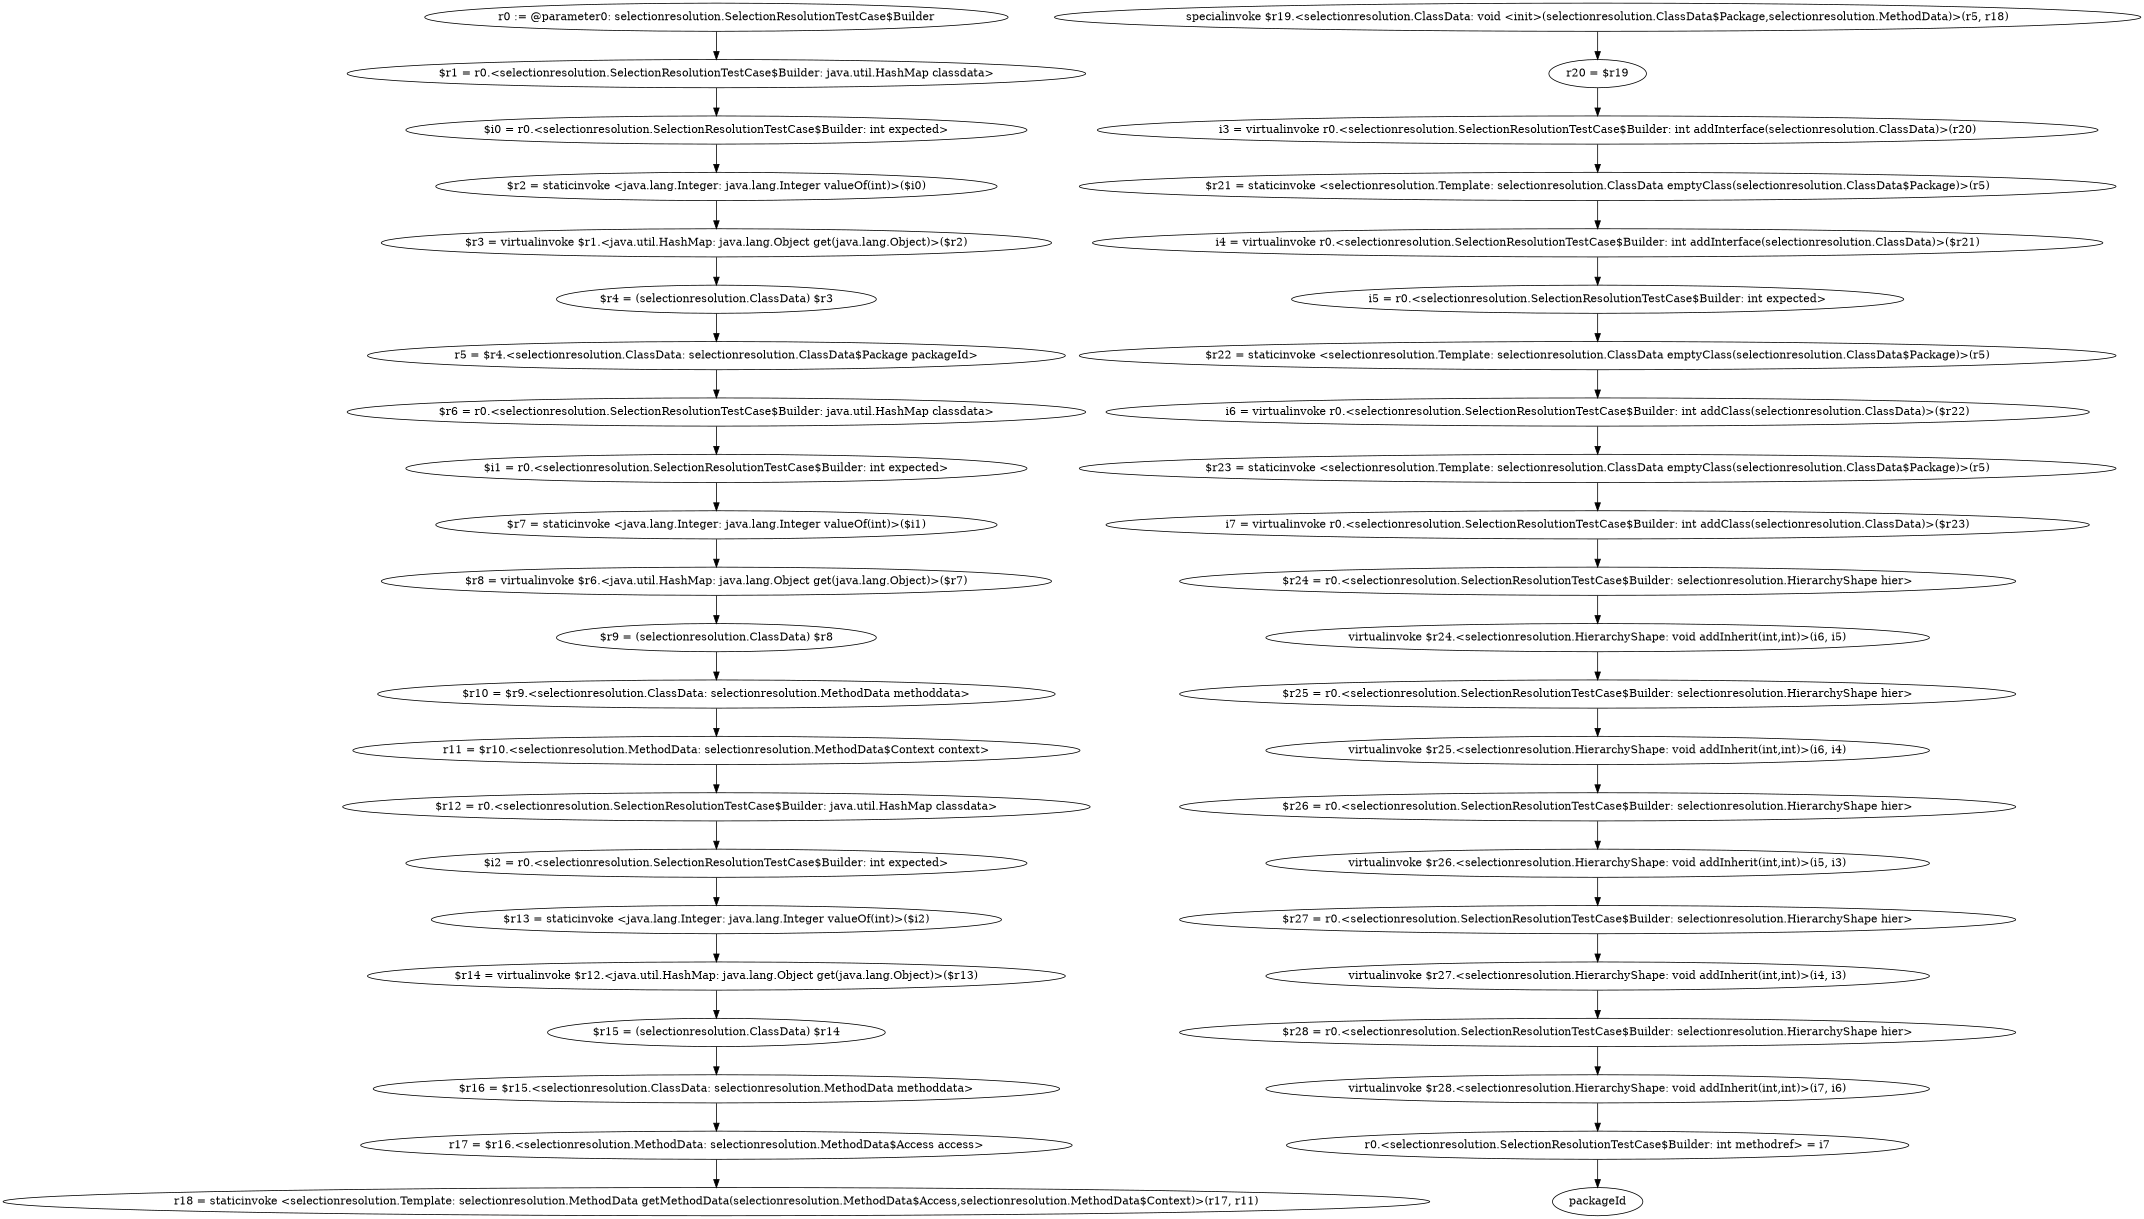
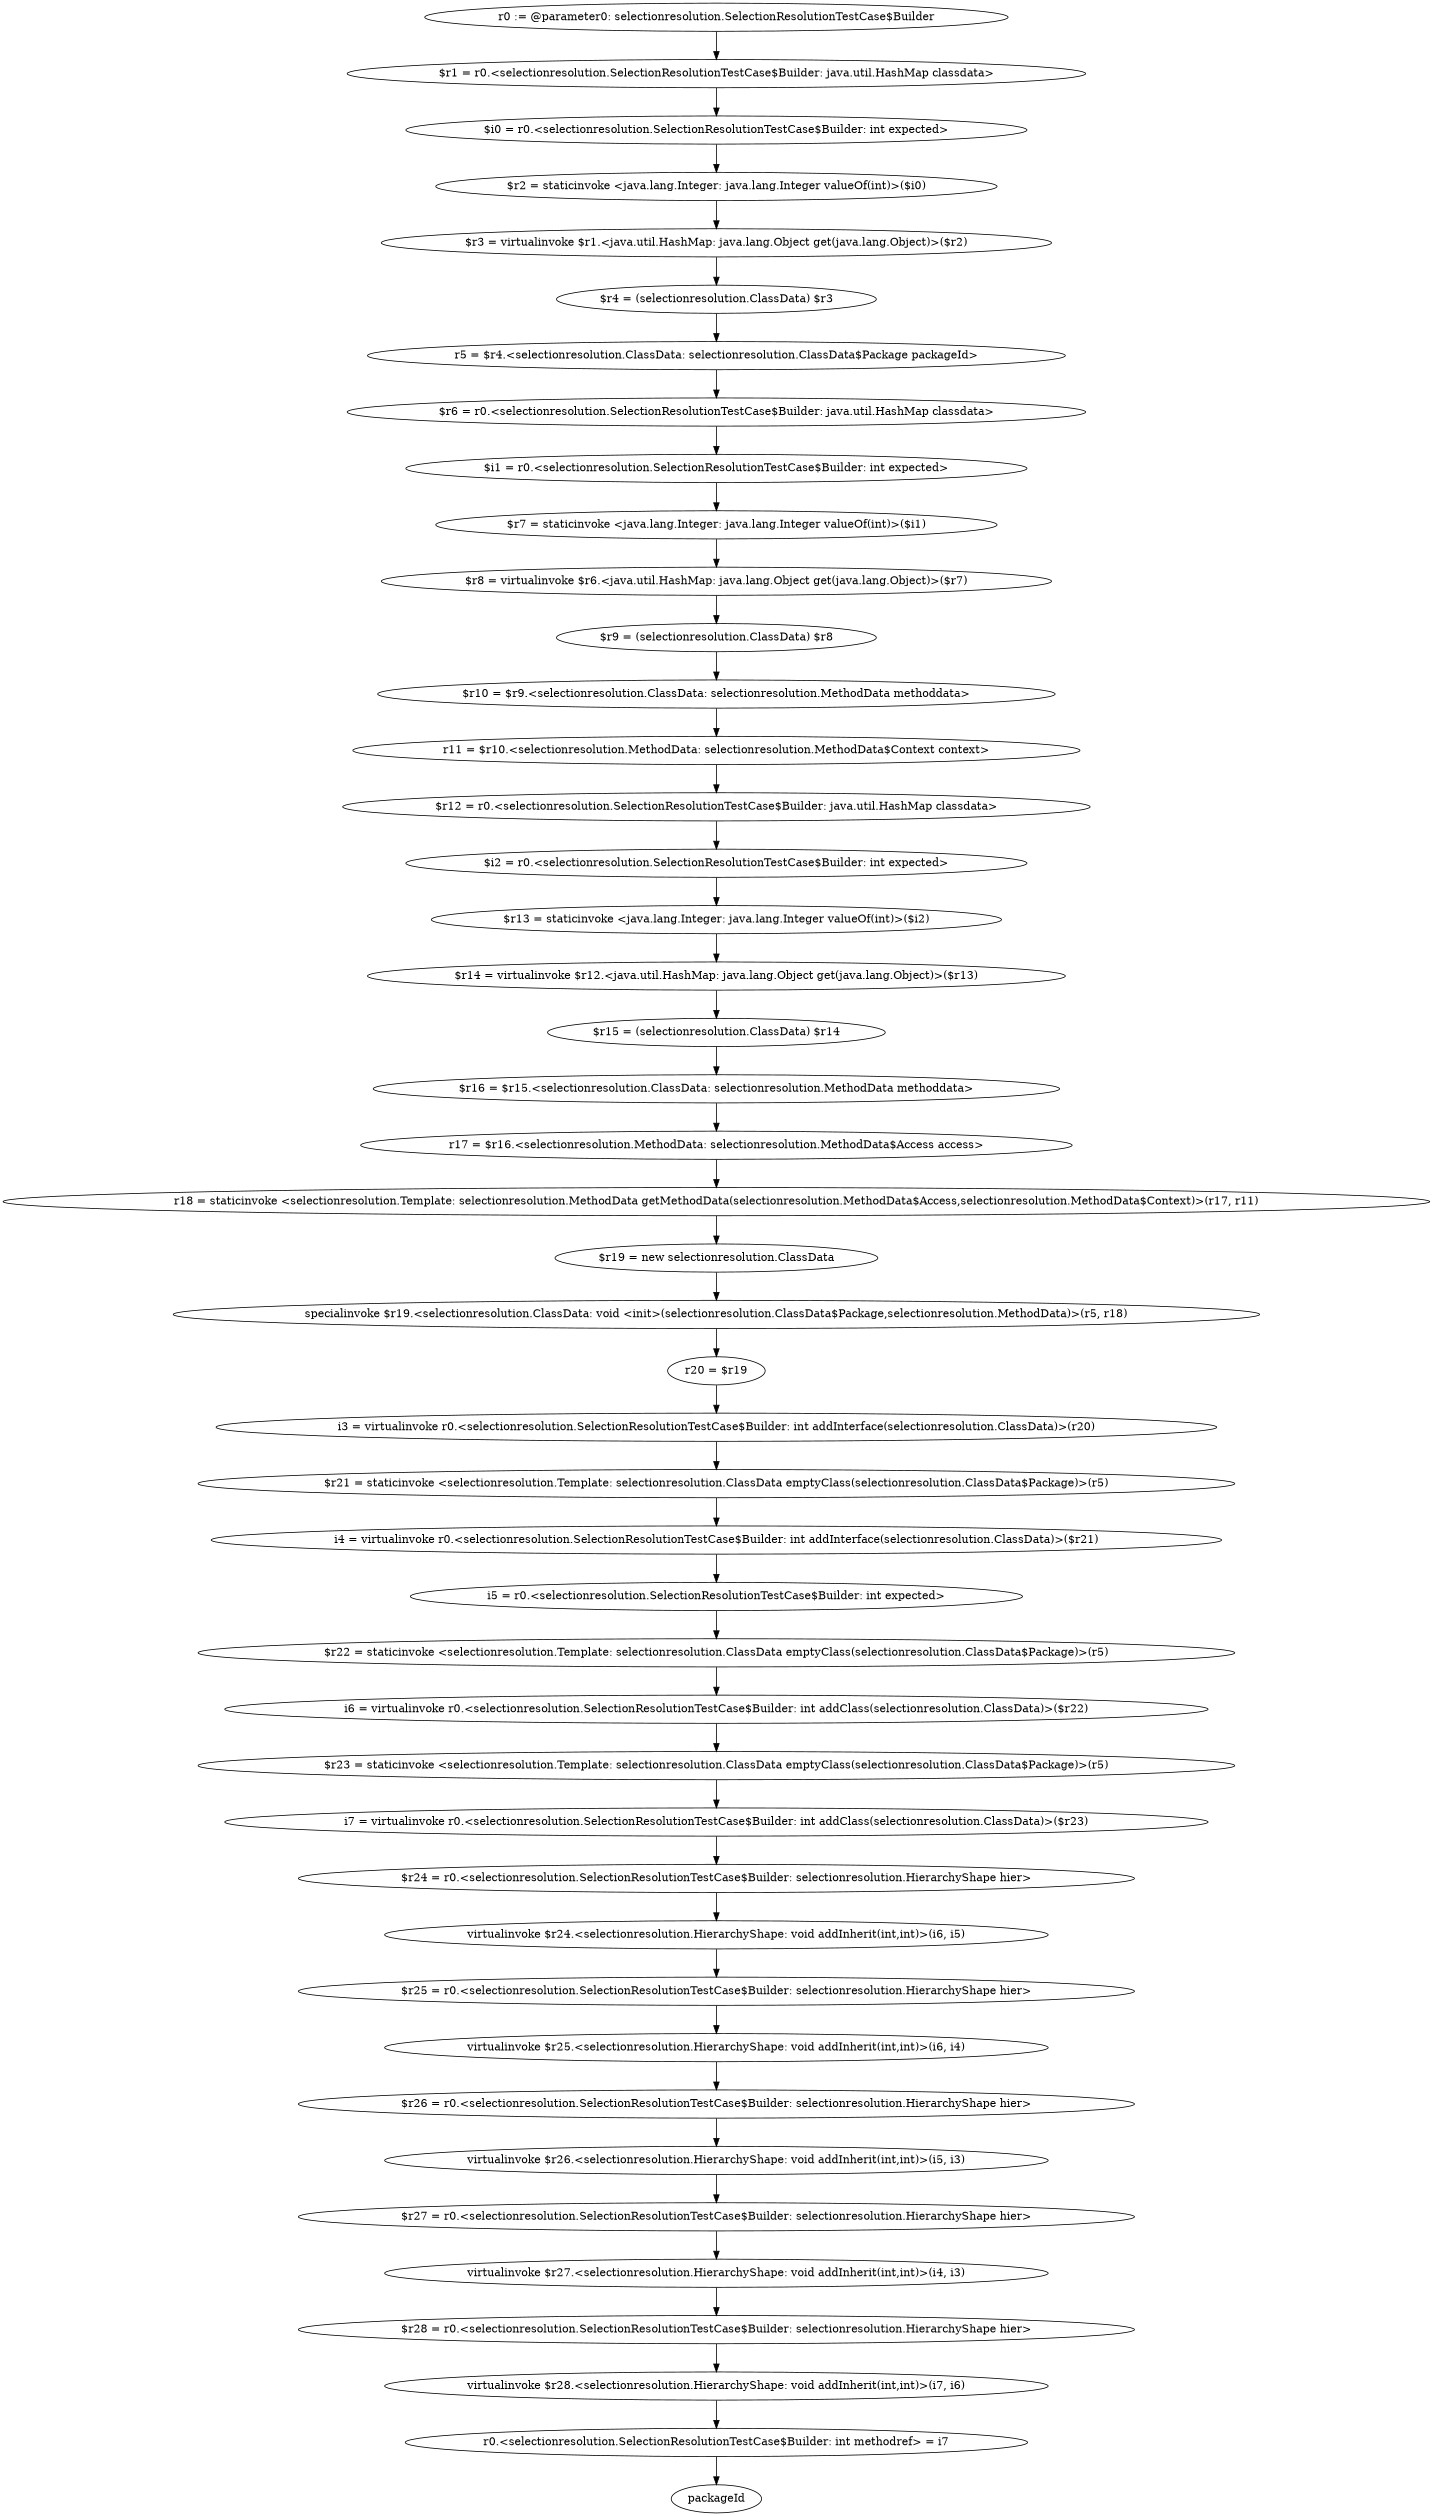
node "$r19 = new selectionresolution.ClassData": added
